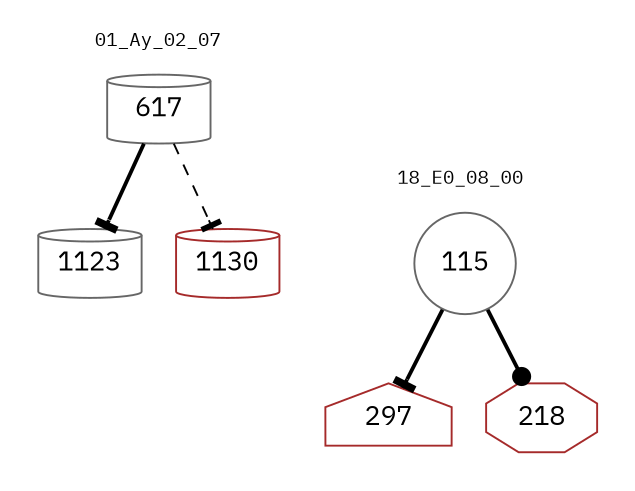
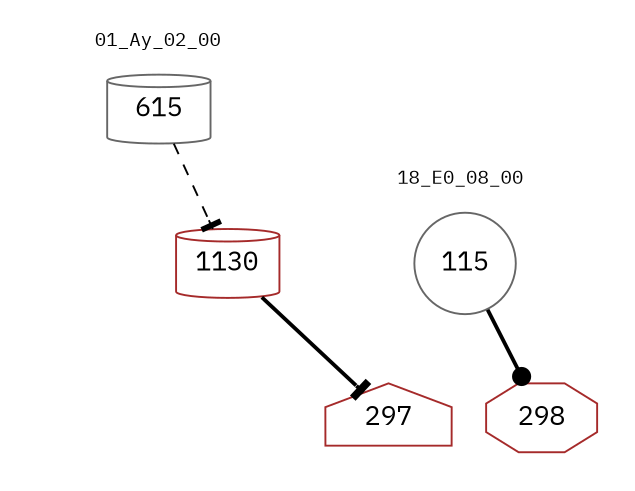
cluster "01_Ay_02_07": label "01_Ay_02_07" -> "01_Ay_02_00"
node "617": label "617" -> "615"
node "1123": removed
edge "115" -> "297": now "1130" -> "297"
node "218": label "218" -> "298"
